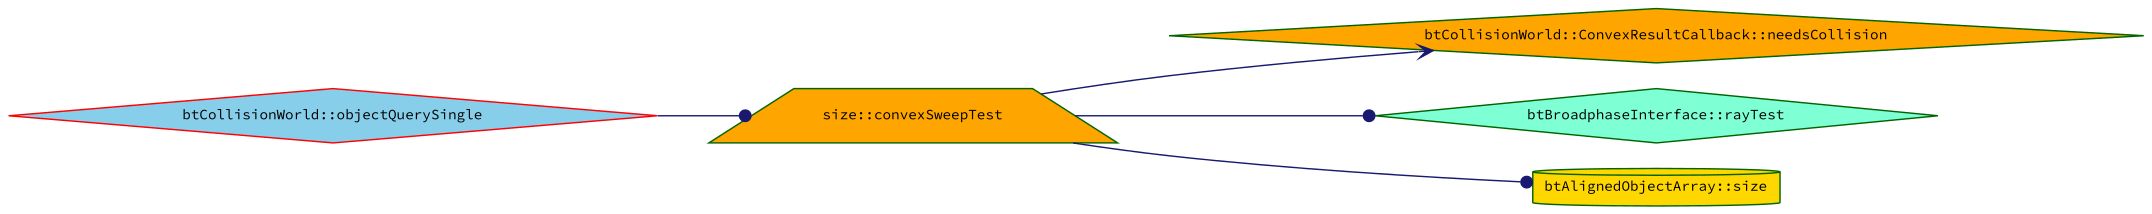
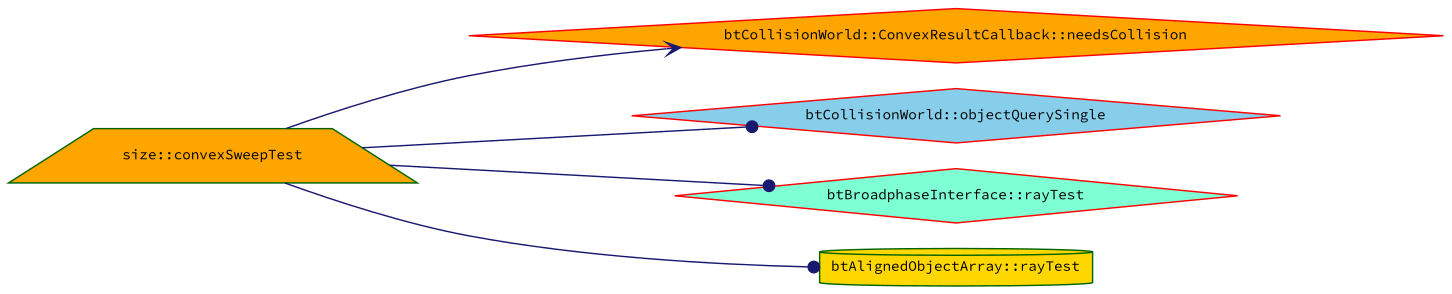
node "btCollisionWorld::ConvexResultCallback::needsCollision": color darkgreen -> red
edge "btCollisionWorld::objectQuerySingle" -> "size::convexSweepTest": reversed
node "btBroadphaseInterface::rayTest": color darkgreen -> red
node "btAlignedObjectArray::size": label "btAlignedObjectArray::size" -> "btAlignedObjectArray::rayTest"
